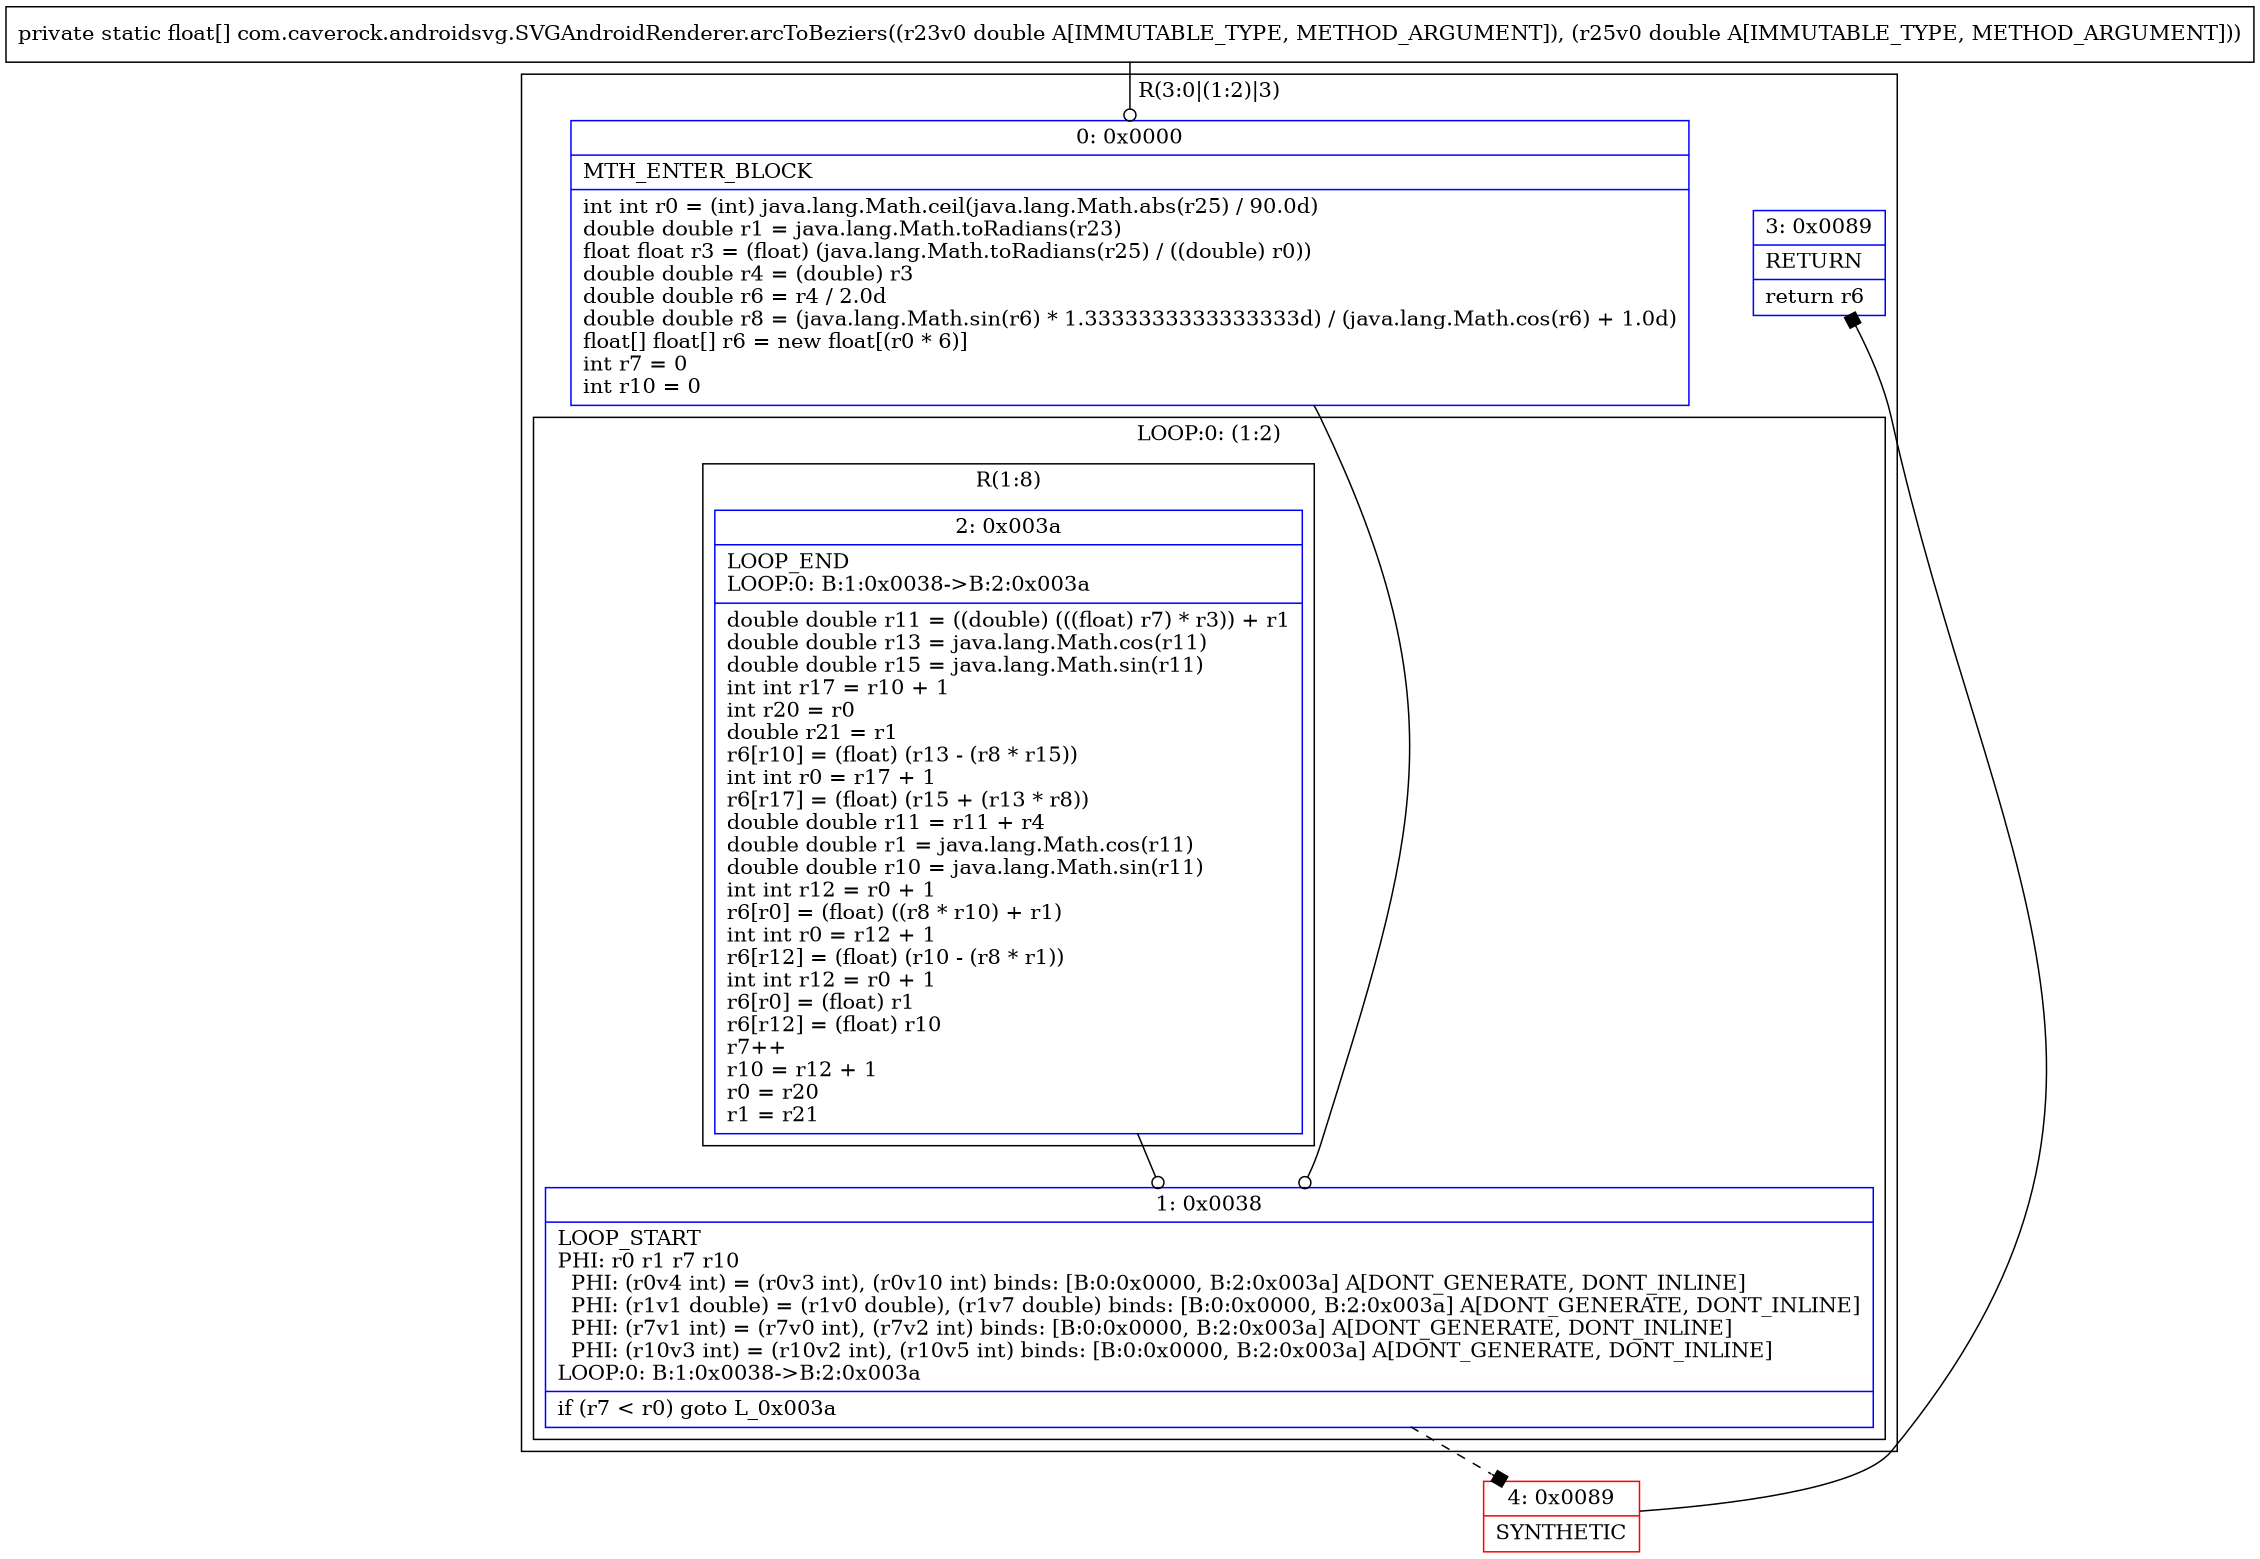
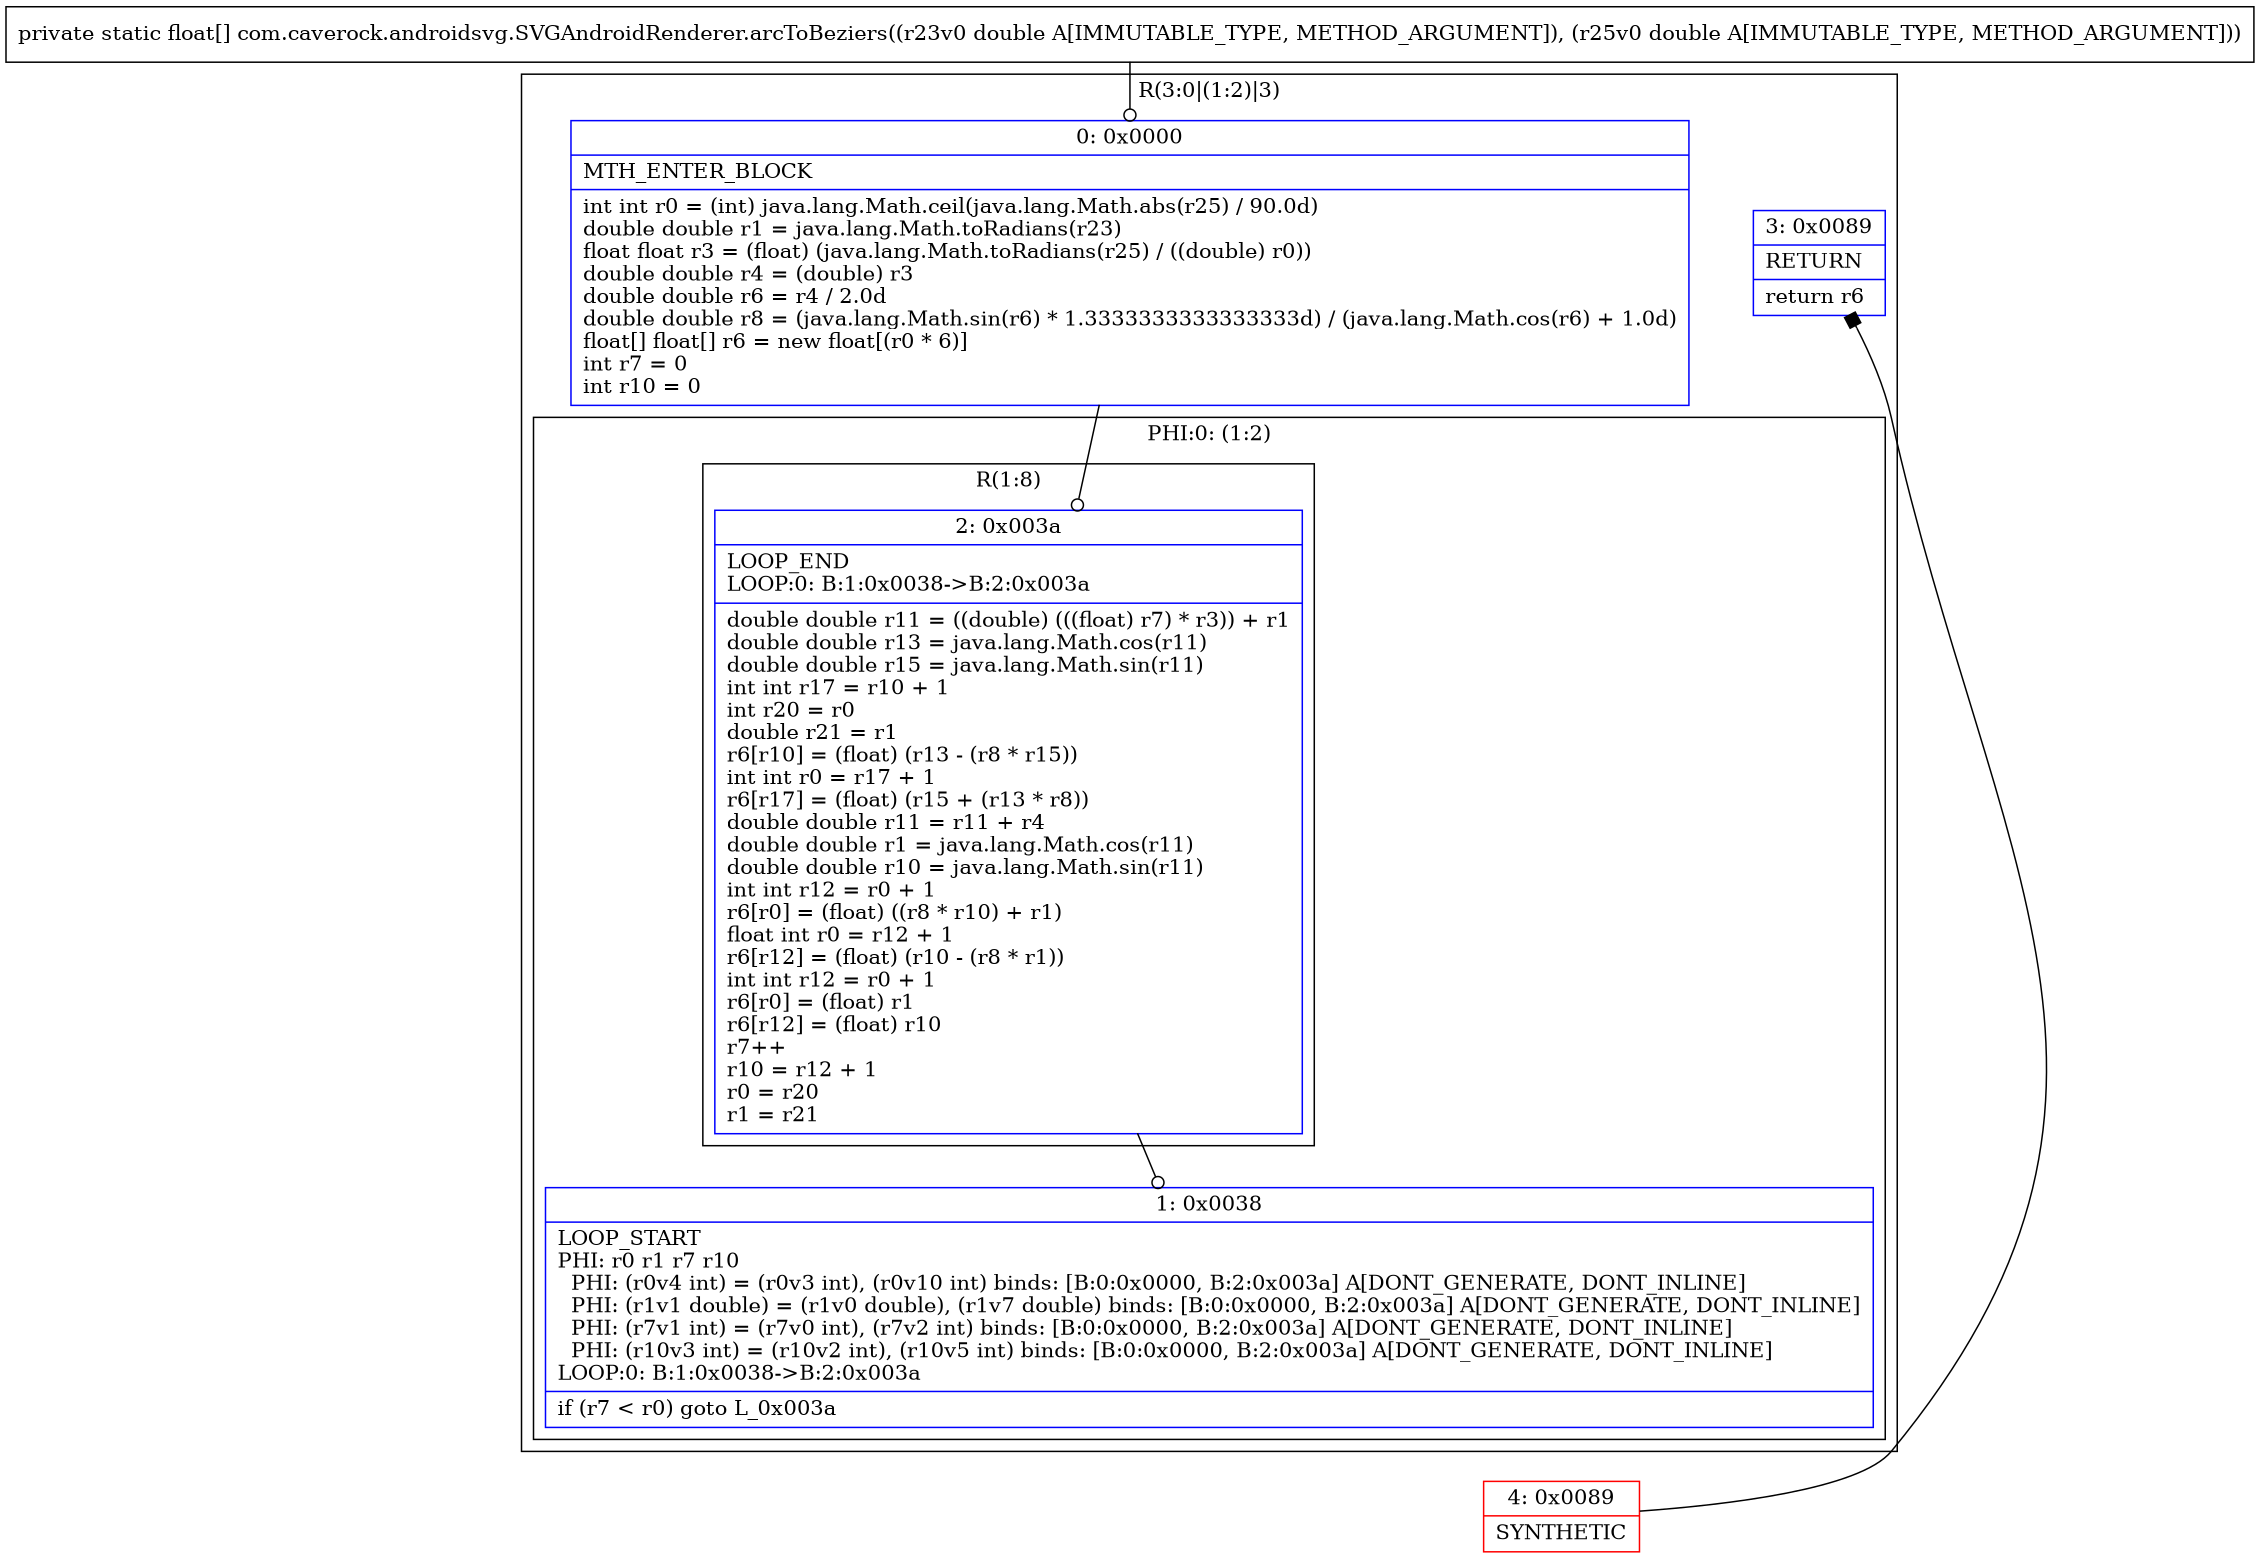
cluster "LOOP:0: (1:2)": label "LOOP:0: (1:2)" -> "PHI:0: (1:2)"
edge "0: 0x0000" -> "1: 0x0038": now "0: 0x0000" -> "2: 0x003a"
node "2: 0x003a": text "int int r0 = r12 + 1" -> "float int r0 = r12 + 1"
edge "1: 0x0038" -> "4: 0x0089": removed
